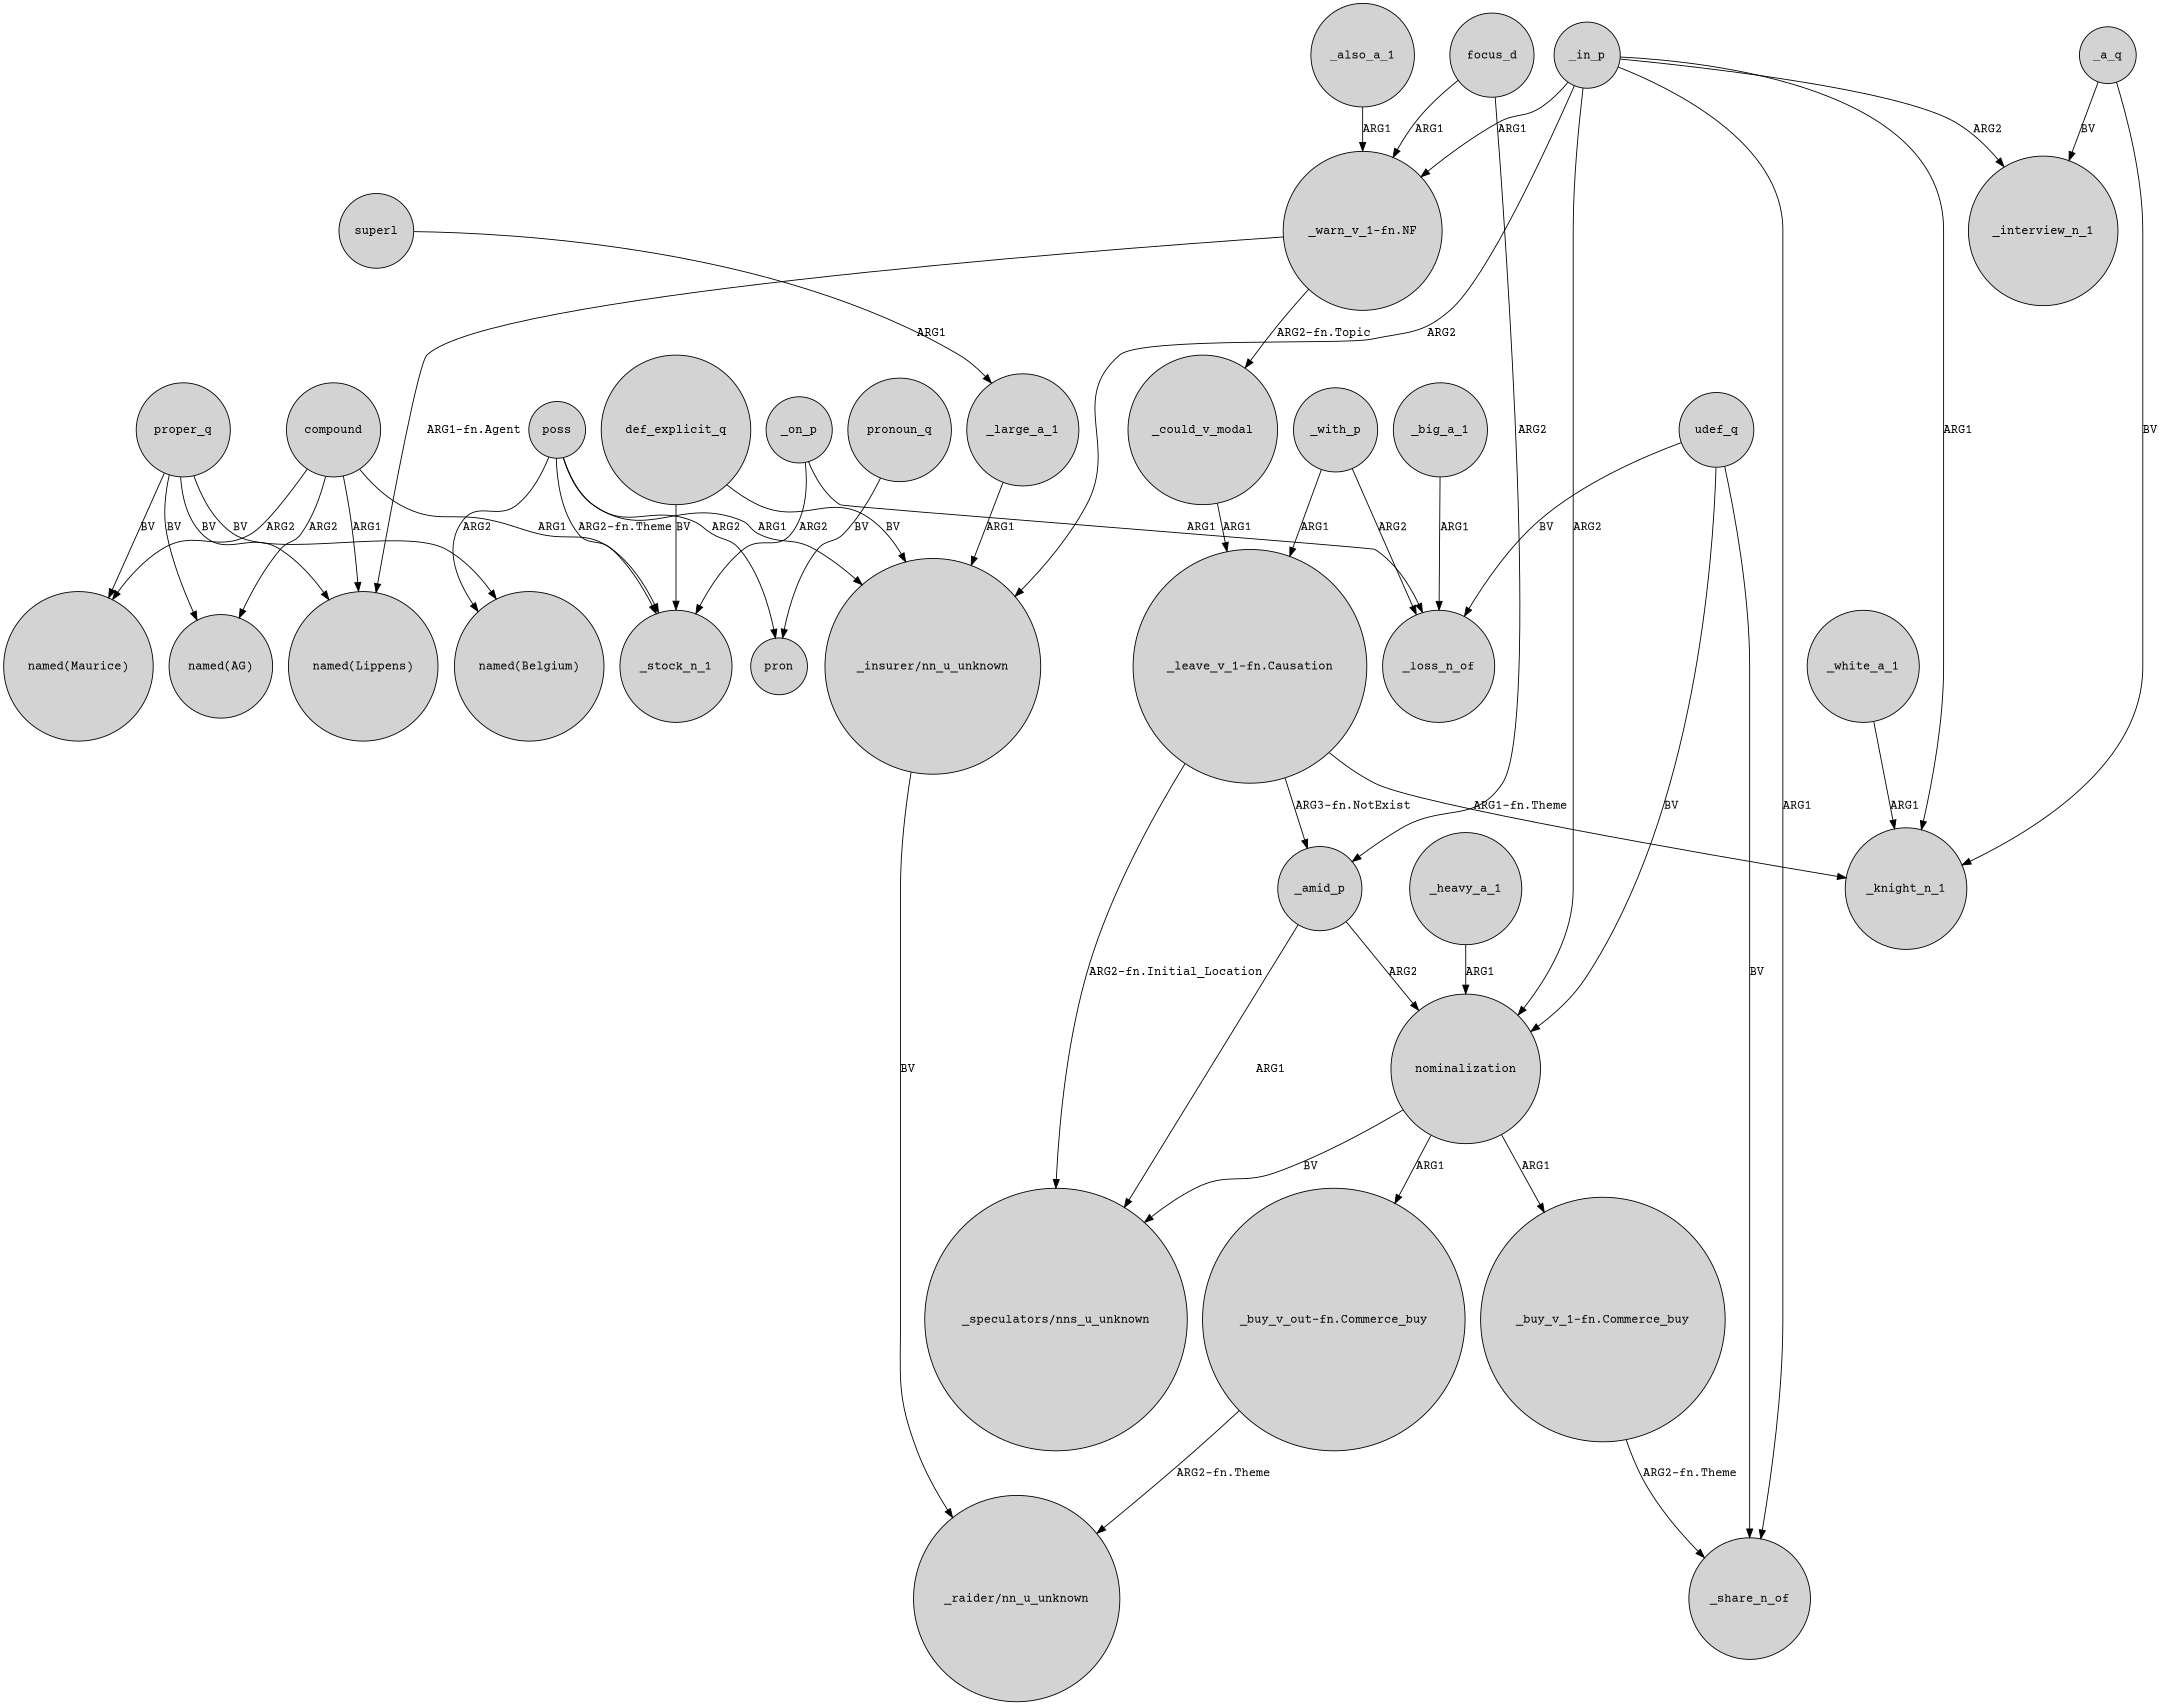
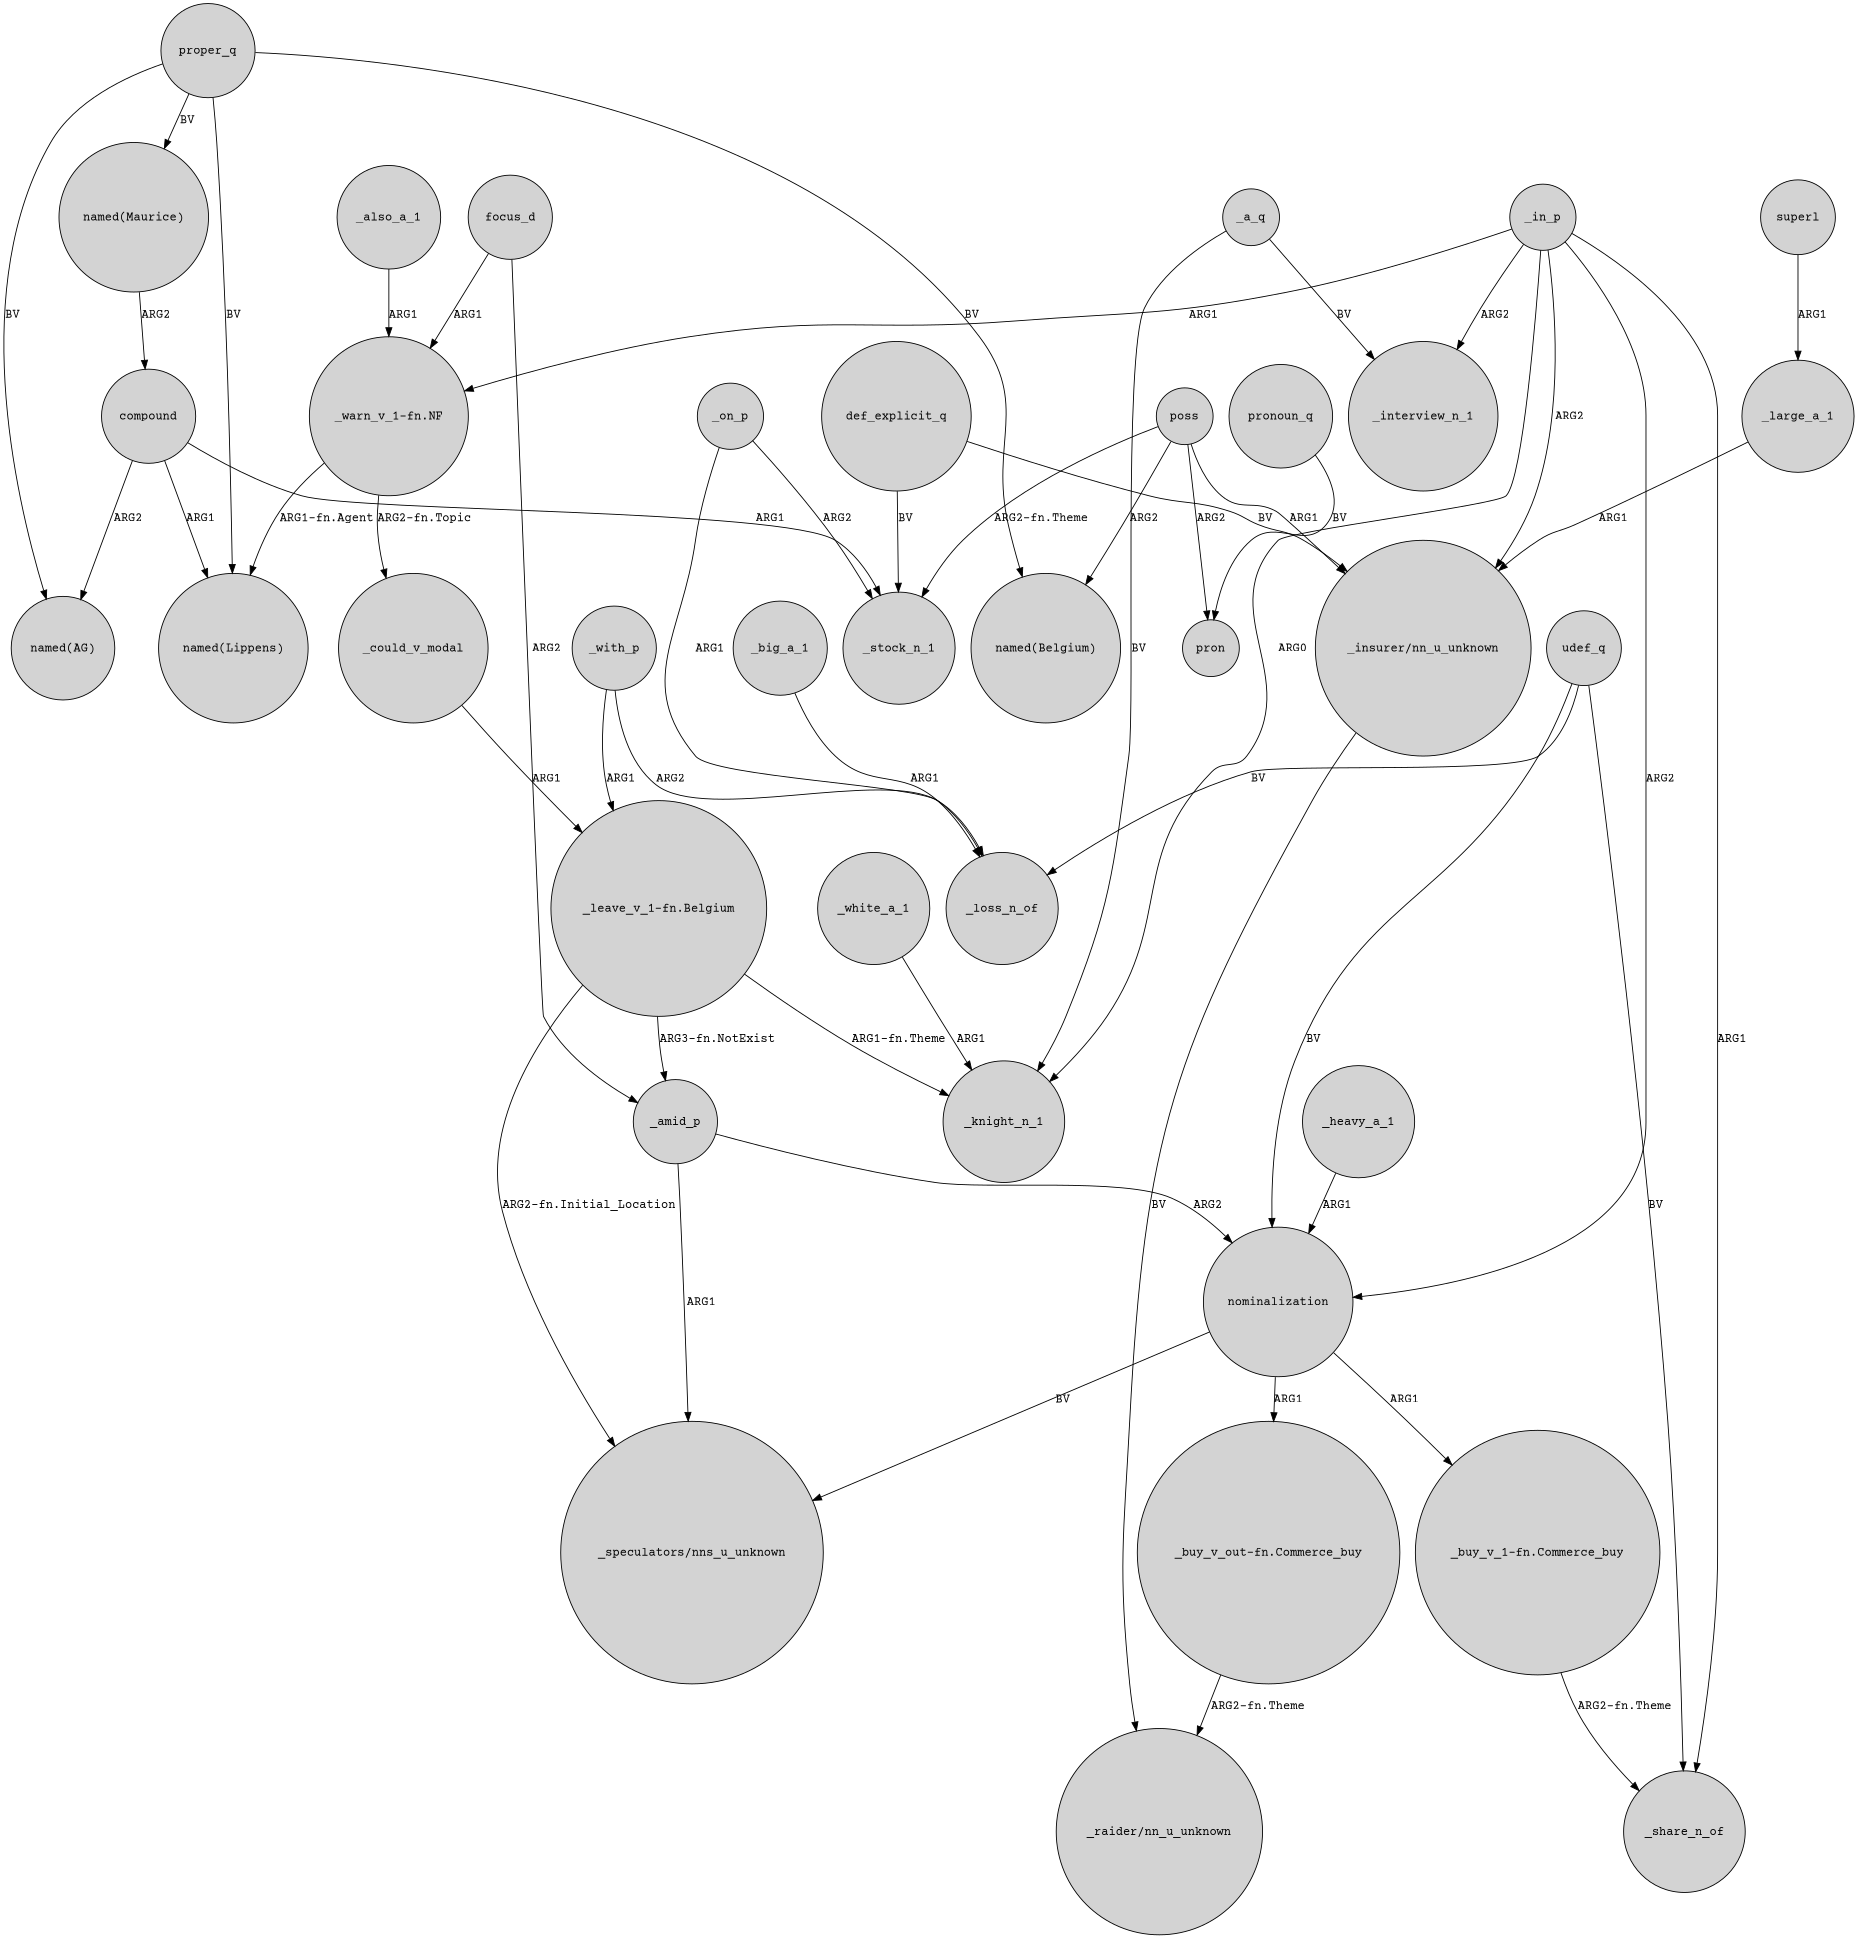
edge "_in_p" -> "_knight_n_1": label "ARG1" -> "ARG0"
edge "compound" -> "named(Maurice)": reversed
node "_leave_v_1-fn.Causation": label "_leave_v_1-fn.Causation" -> "_leave_v_1-fn.Belgium"
